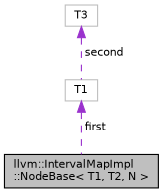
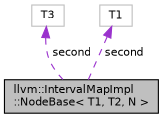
edge "T1" -> "T3": now "llvm::IntervalMapImpl ::NodeBase< T1, T2, N >" -> "T3"
edge "llvm::IntervalMapImpl ::NodeBase< T1, T2, N >" -> "T1": label " first" -> " second"
